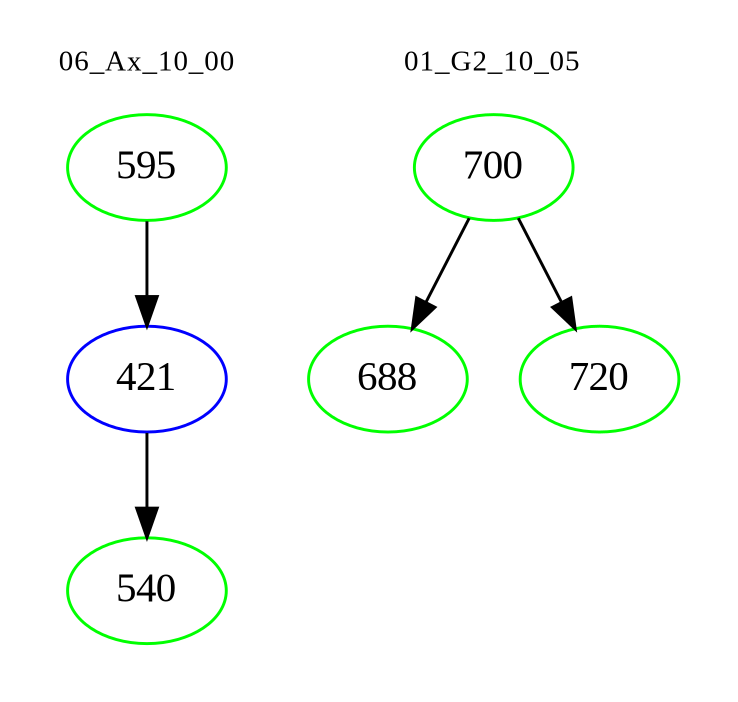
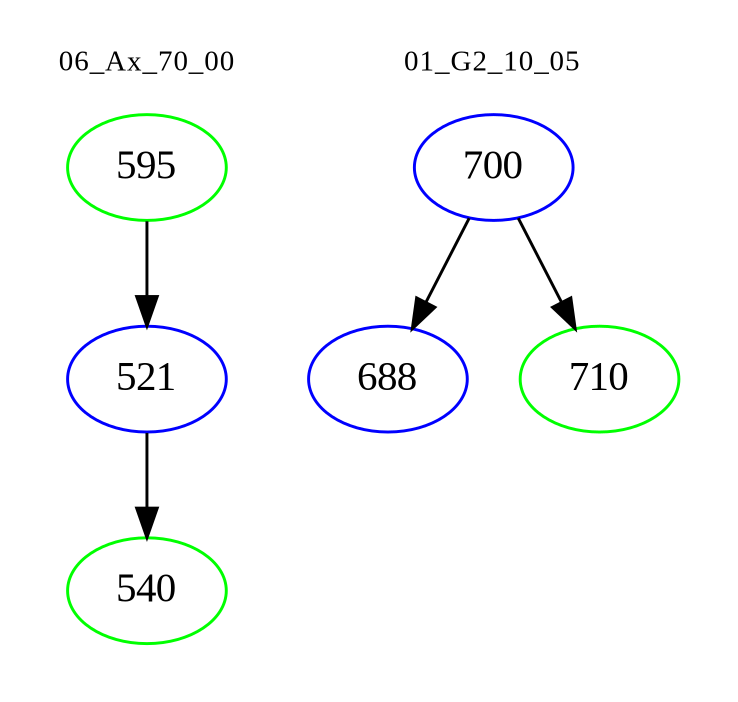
cluster "06_Ax_10_00": label "06_Ax_10_00" -> "06_Ax_70_00"
node "700": color green -> blue
node "421": label "421" -> "521"
node "688": color green -> blue
node "720": label "720" -> "710"
